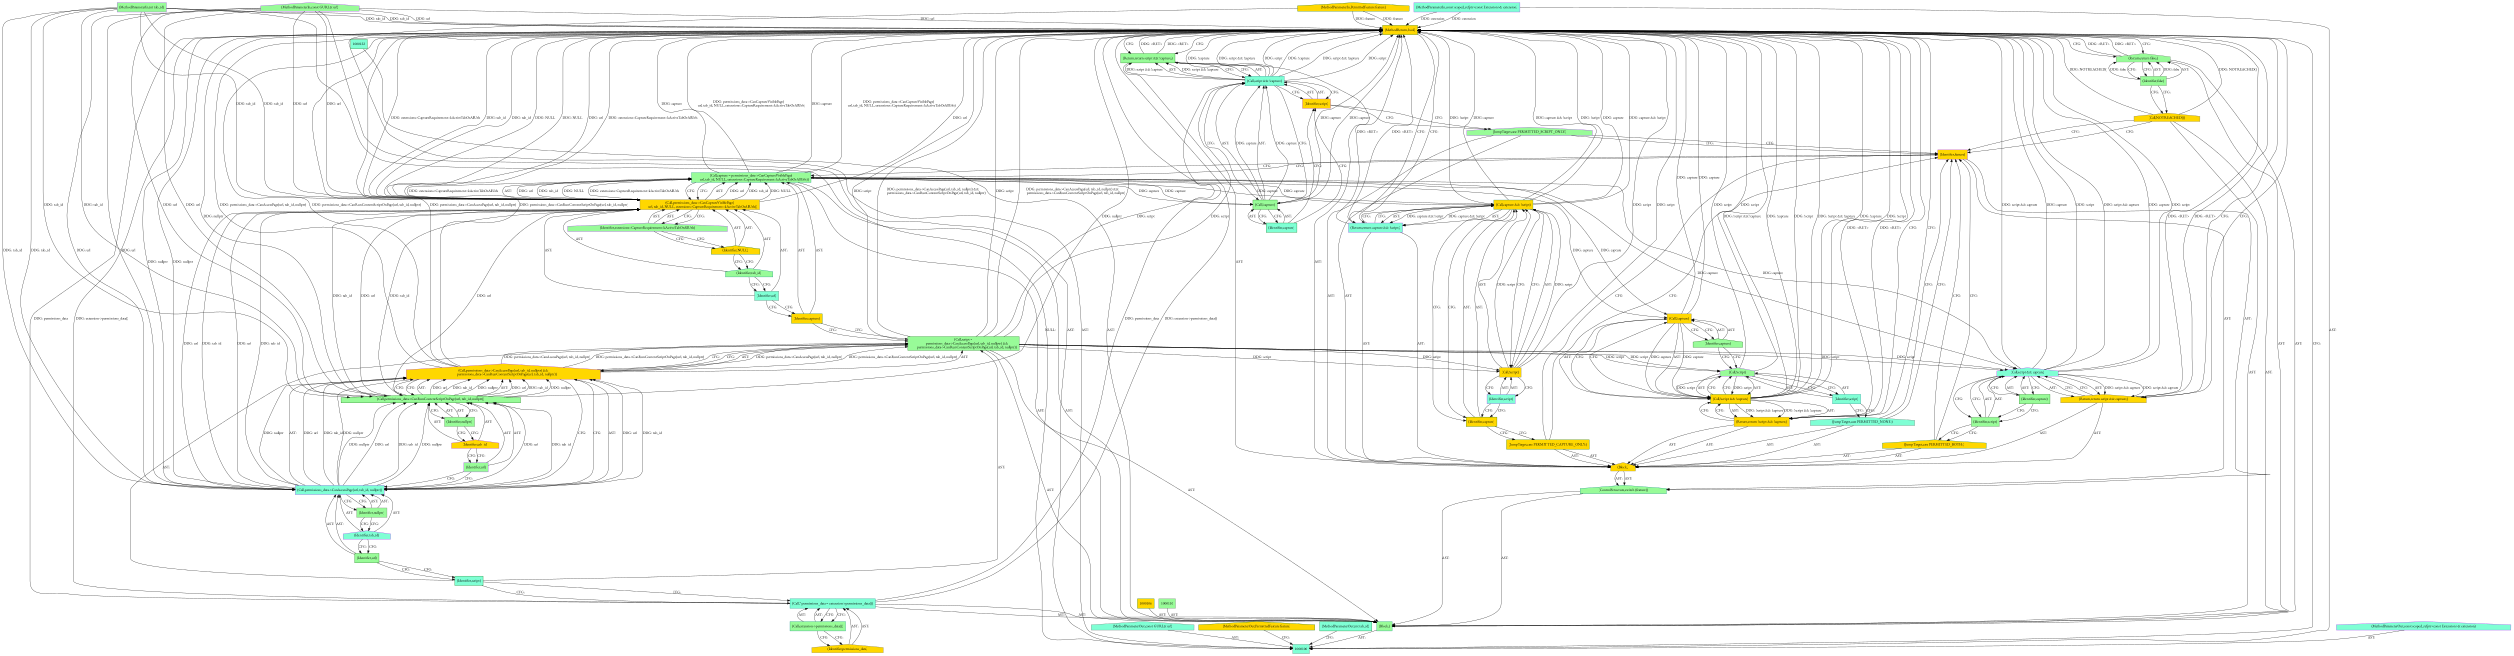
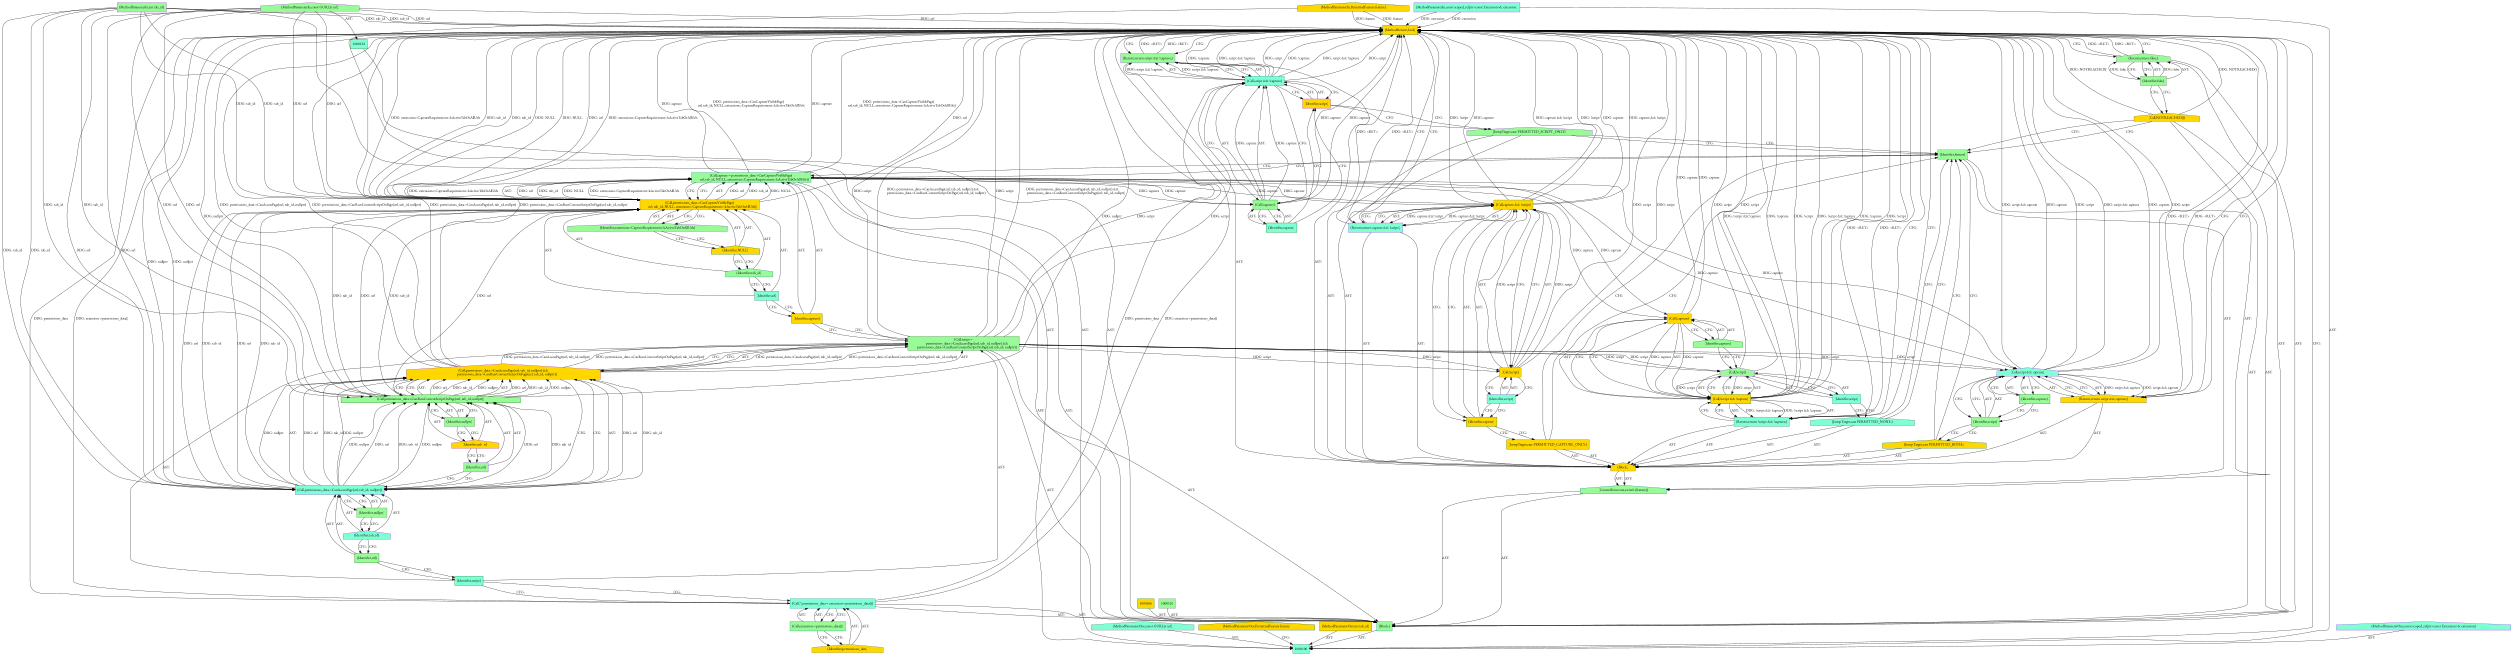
node "(Return,return script && !capture;)": color darkgreen -> purple
node "(Identifier,feature)": fillcolor gold -> palegreen
edge "(MethodParameterIn,const GURL& url)" -> "1000100": now "(MethodParameterIn,const GURL& url)" -> "1000122"
edge "(MethodParameterIn,int tab_id)" -> "1000100": label "NULL: " -> "AST: "
node "(Return,return !script && !capture;)": fillcolor gold -> aquamarine
node "(MethodParameterOut,int tab_id)": fillcolor aquamarine -> gold
edge "(MethodParameterOut,int tab_id)" -> "1000100": label "CFG: " -> "AST: "
